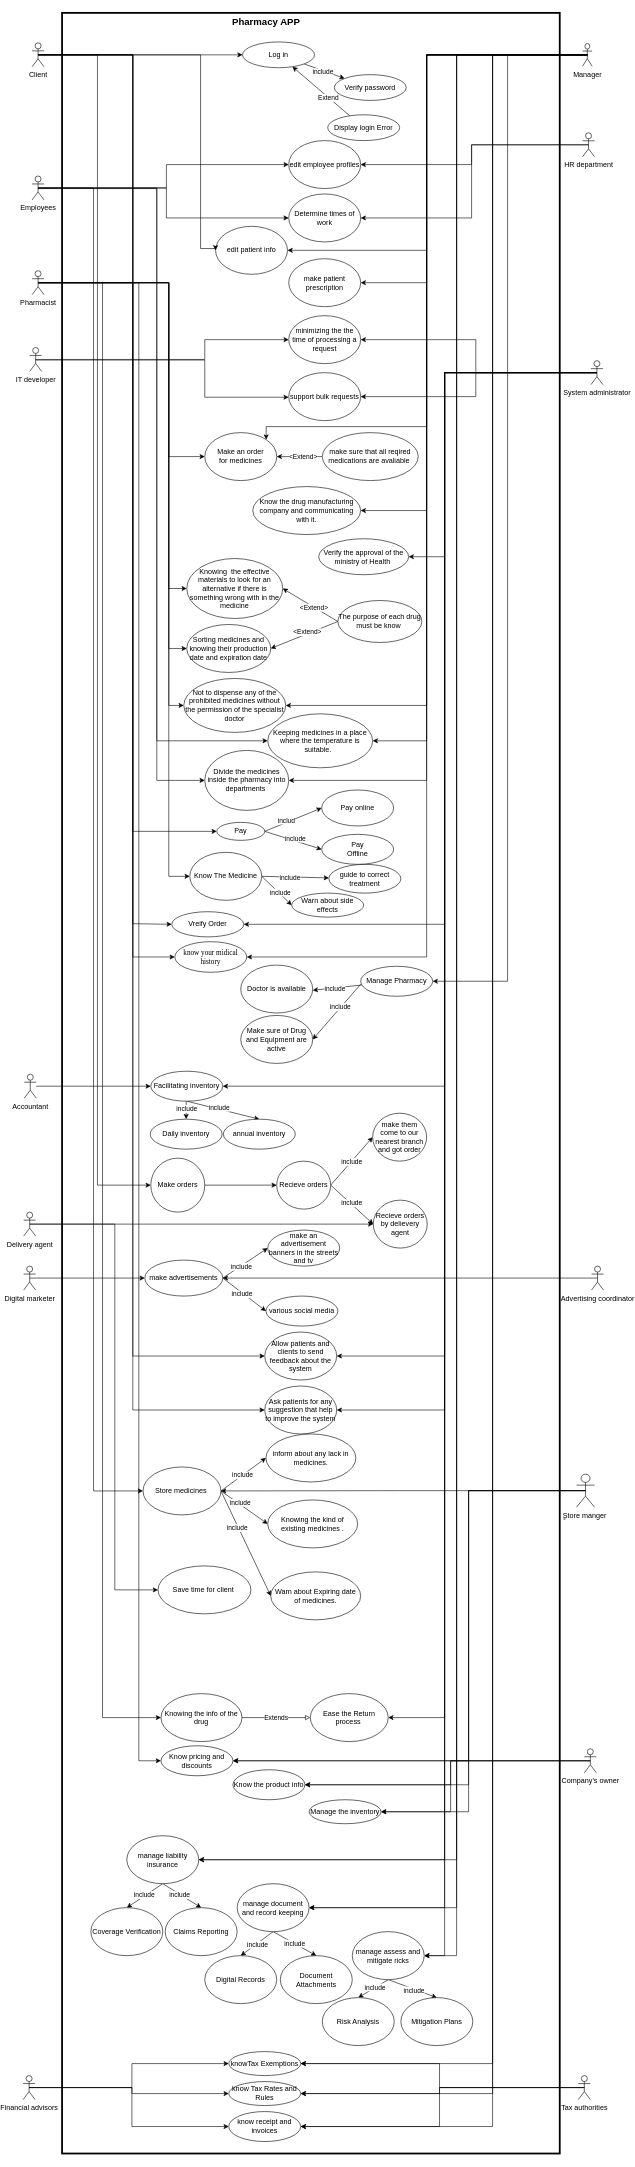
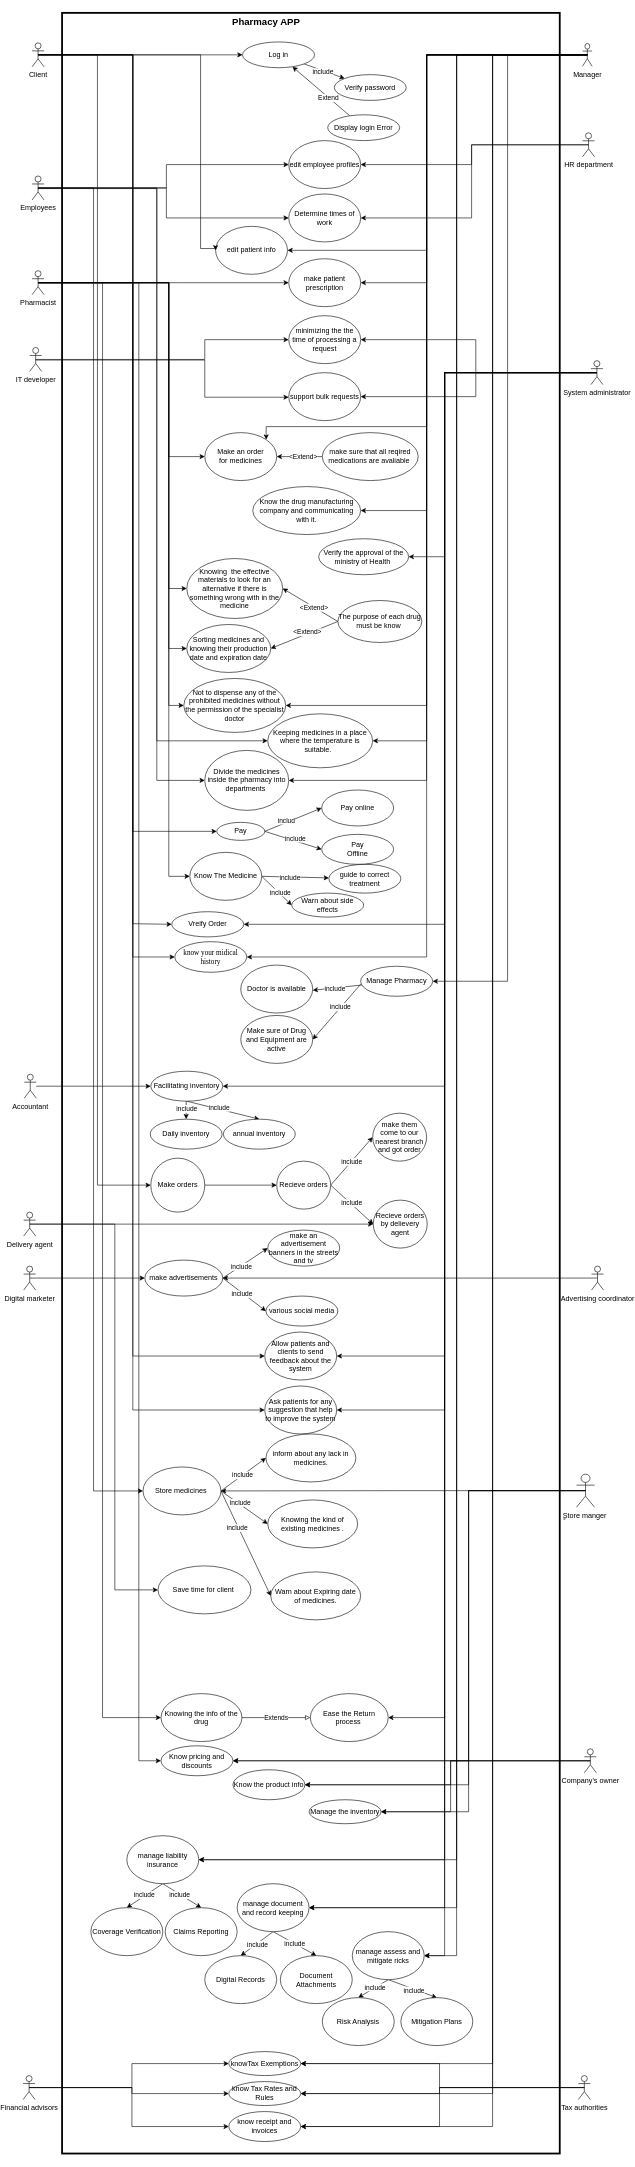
edge "Pharmacist" -> "make patient prescription": added
